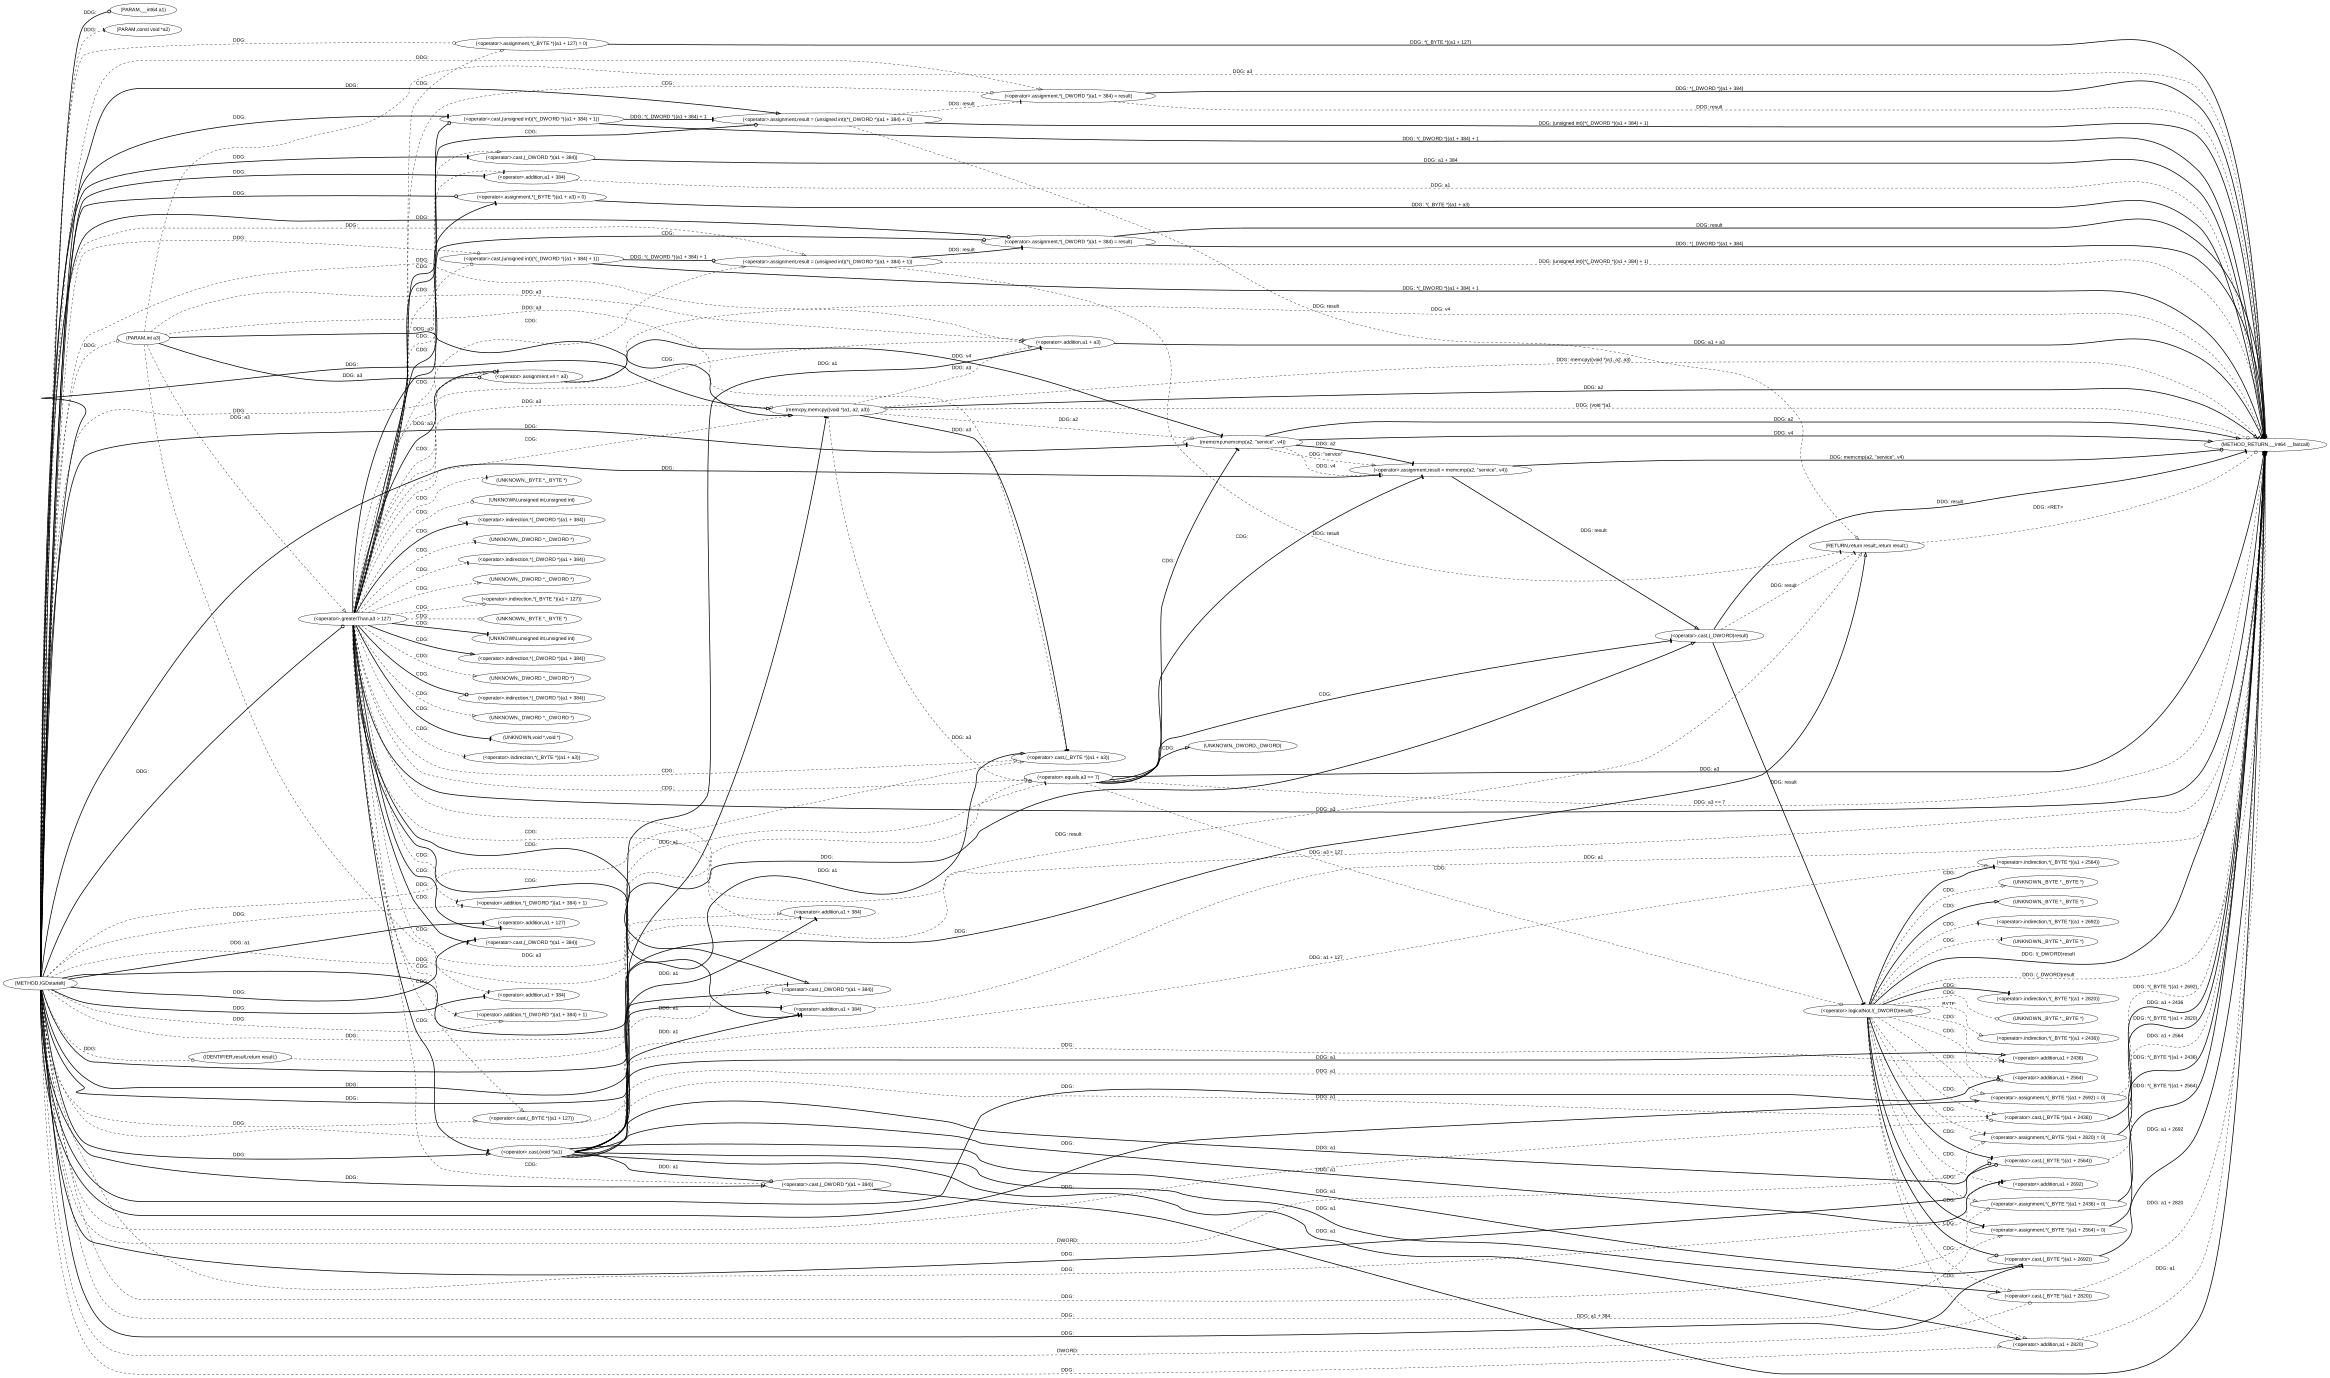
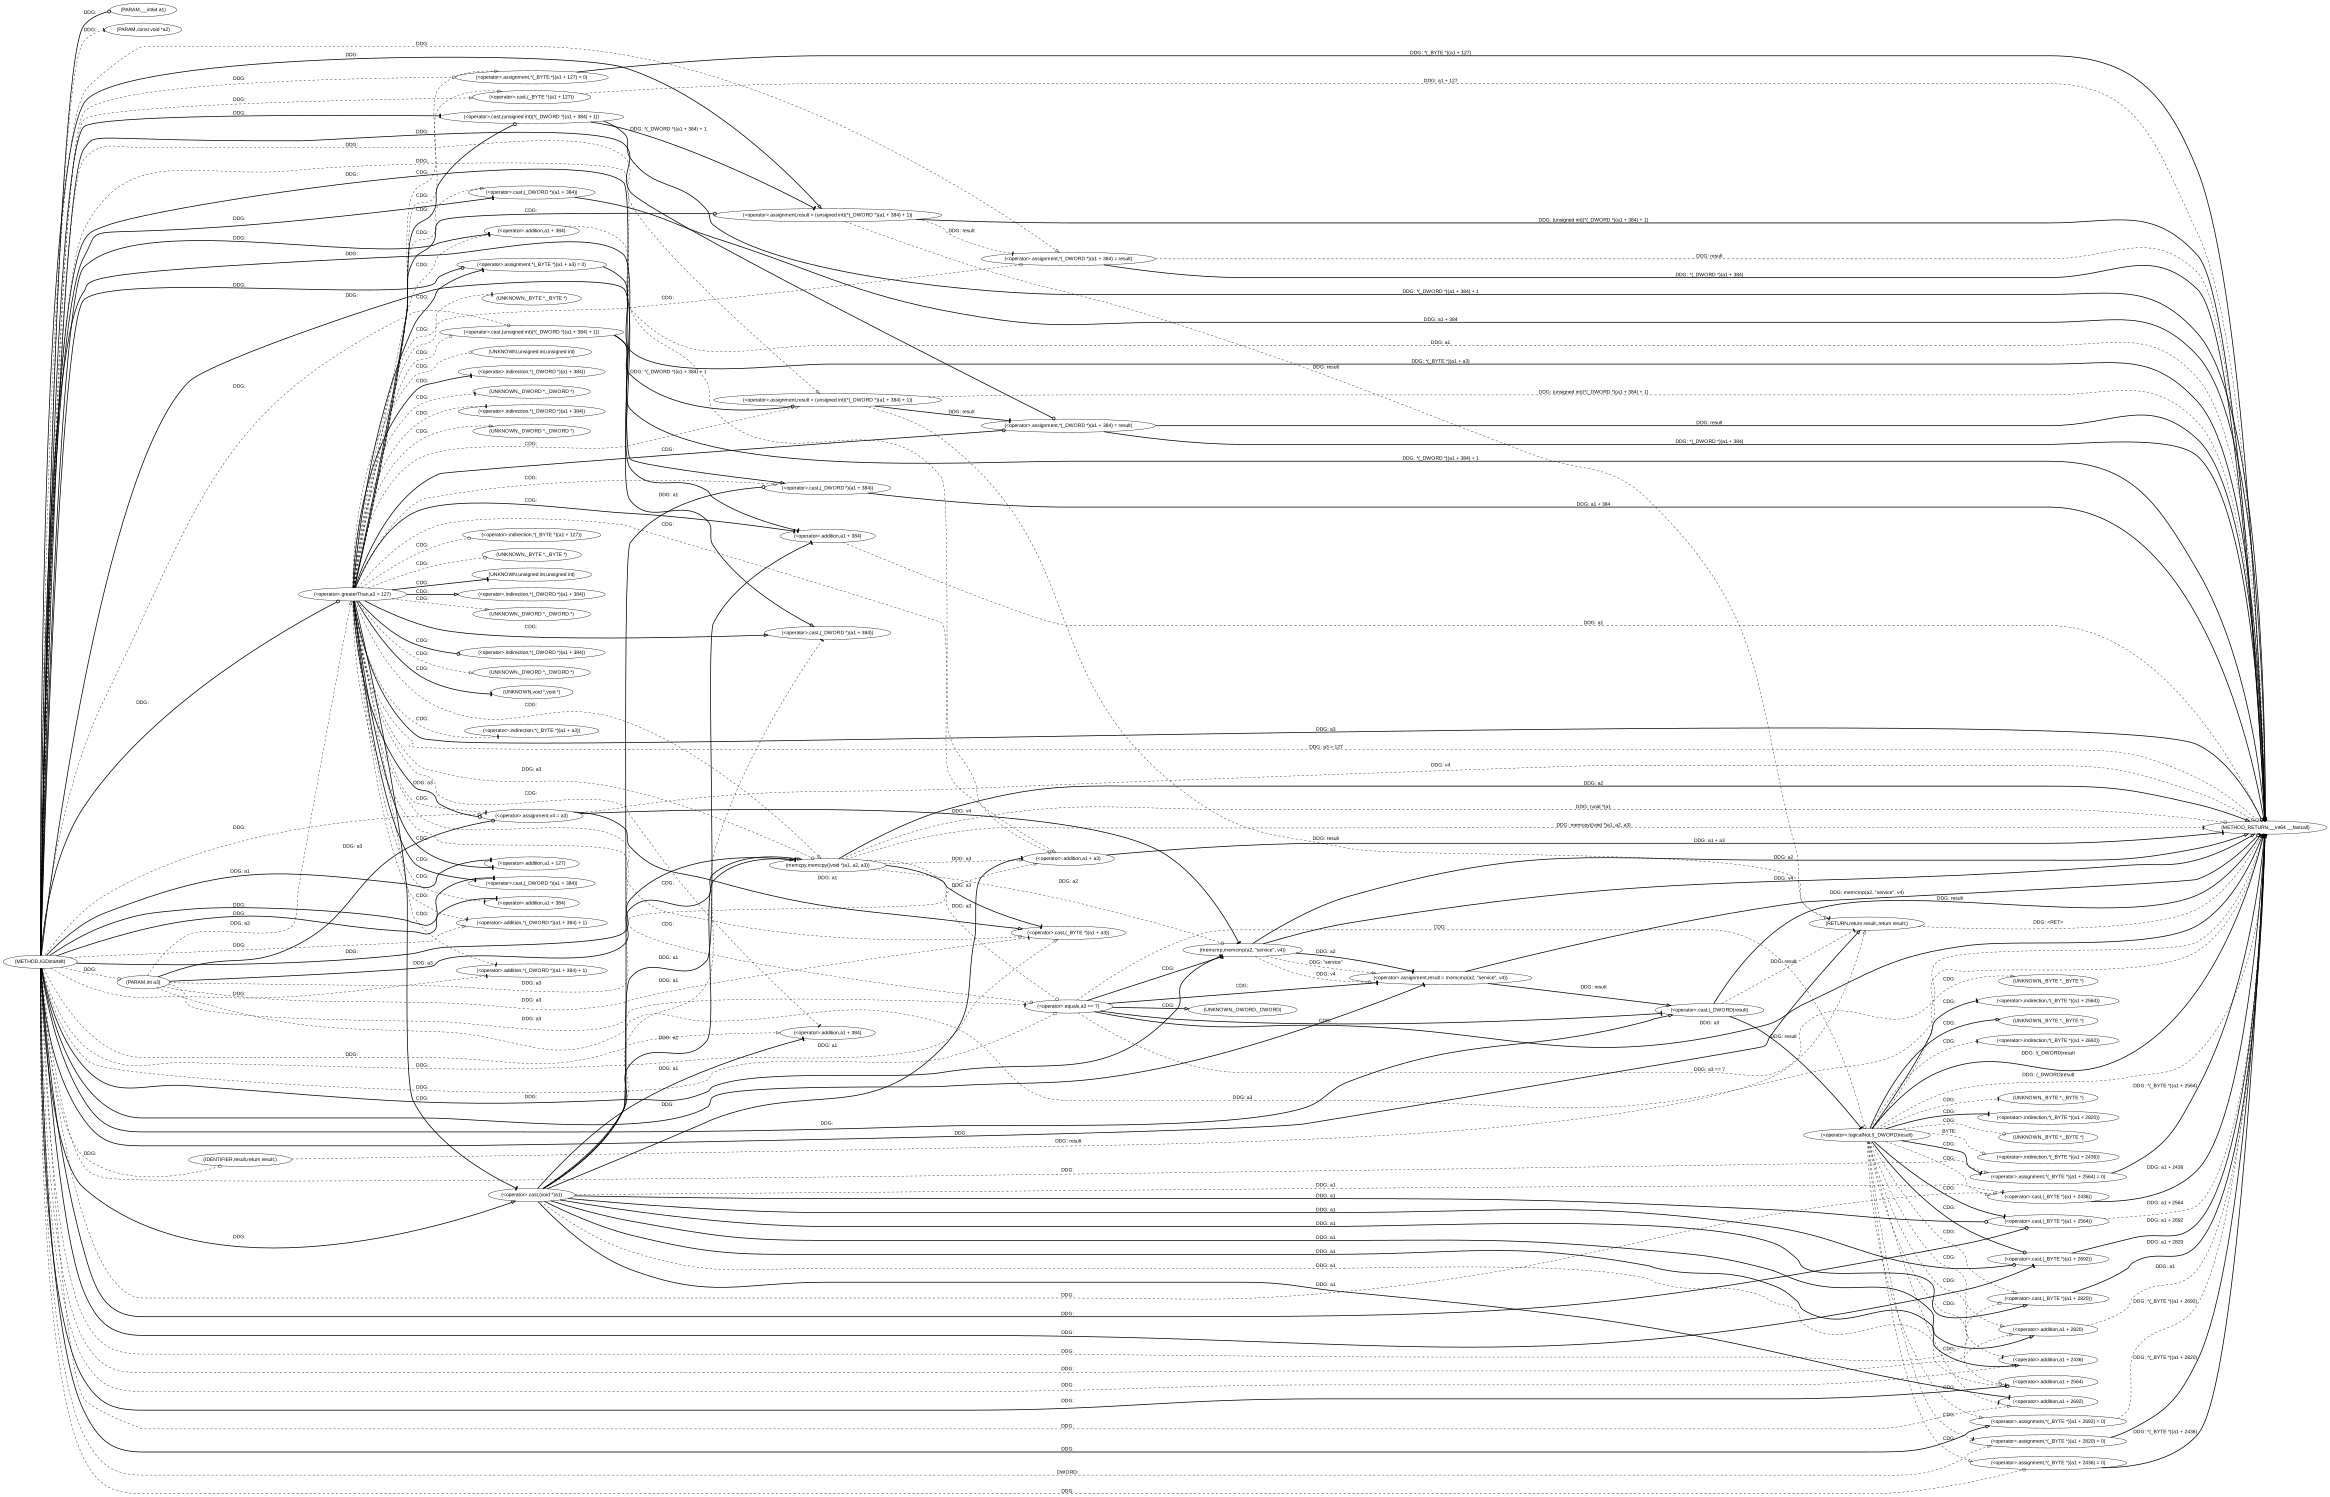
edge "(<operator>.cast,(_BYTE *)(a1 + 2820))" -> "(METHOD_RETURN,__int64 __fastcall)": style dashed -> bold
edge "(<operator>.cast,(void *)a1)" -> "(<operator>.cast,(_BYTE *)(a1 + a3))": now "(<operator>.assignment,v4 = a3)" -> "(<operator>.cast,(_BYTE *)(a1 + a3))"
edge "(<operator>.cast,(_BYTE *)(a1 + 127))" -> "(<operator>.indirection,*(_BYTE *)(a1 + 2564))": now "(<operator>.cast,(_BYTE *)(a1 + 127))" -> "(METHOD_RETURN,__int64 __fastcall)"
edge "(METHOD,IGDstartelt)" -> "(<operator>.cast,(_BYTE *)(a1 + 2820))": label "DWORD: " -> "DDG: "
